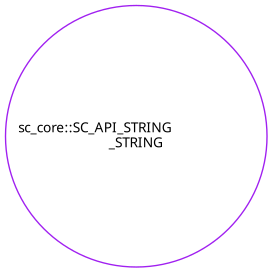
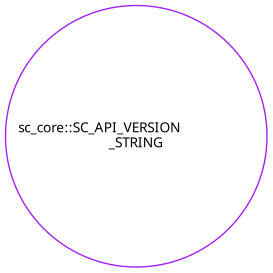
node "sc_core::SC_API_STRING _STRING": label "sc_core::SC_API_STRING _STRING" -> "sc_core::SC_API_VERSION _STRING"
